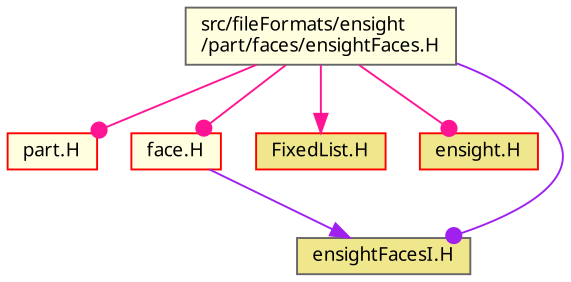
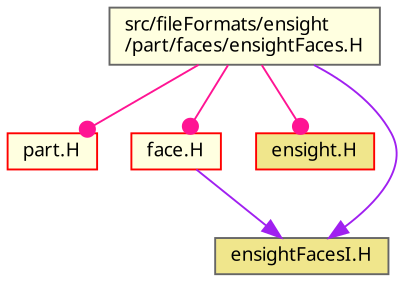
edge "src/fileFormats/ensight /part/faces/ensightFaces.H" -> "ensightFacesI.H": arrowhead dot -> normal
node "FixedList.H": removed
